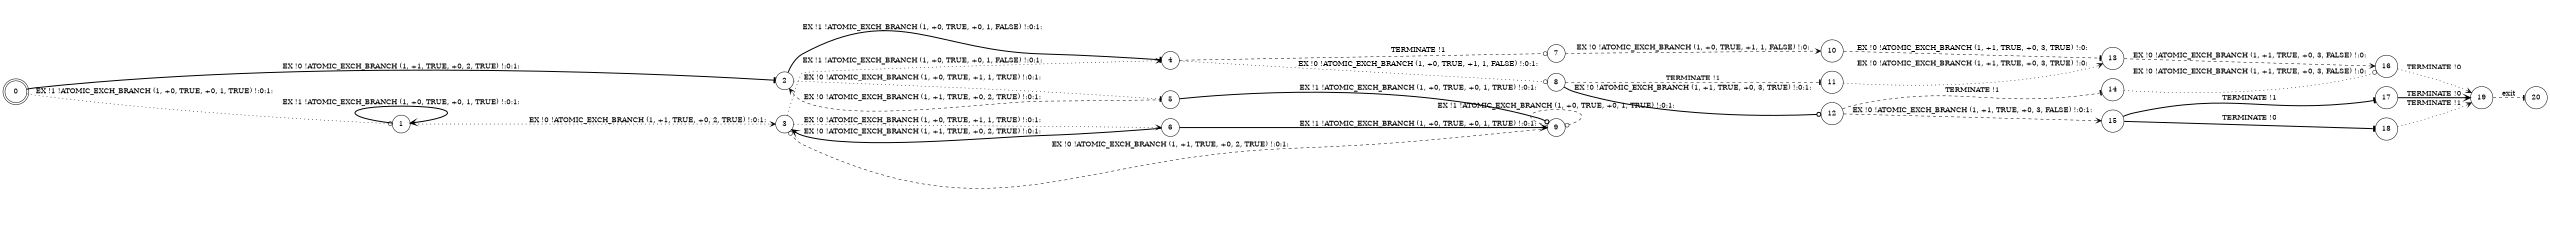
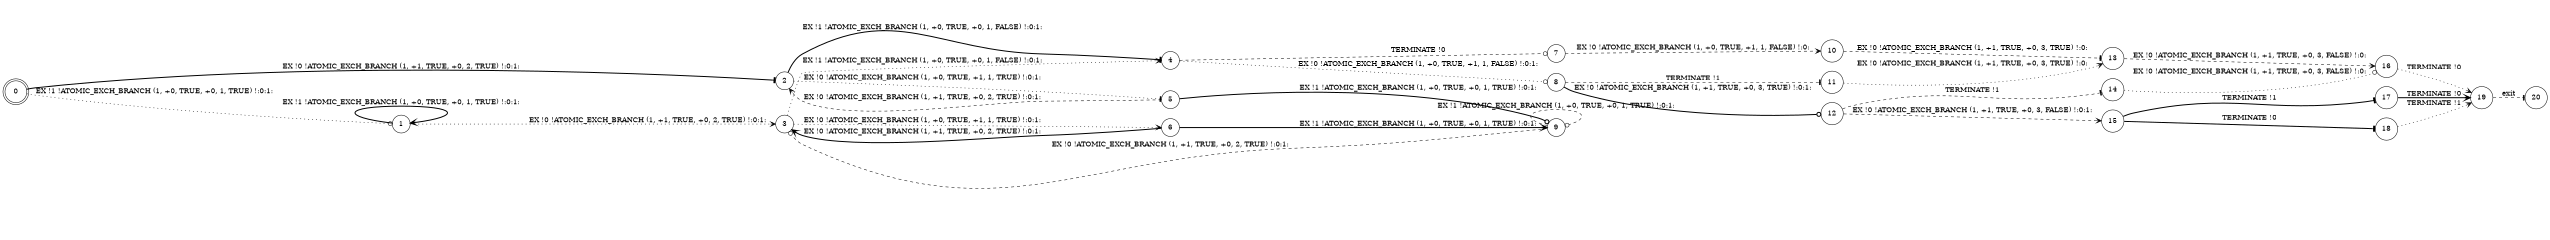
edge "4" -> "7": label "TERMINATE !1" -> "TERMINATE !0"
